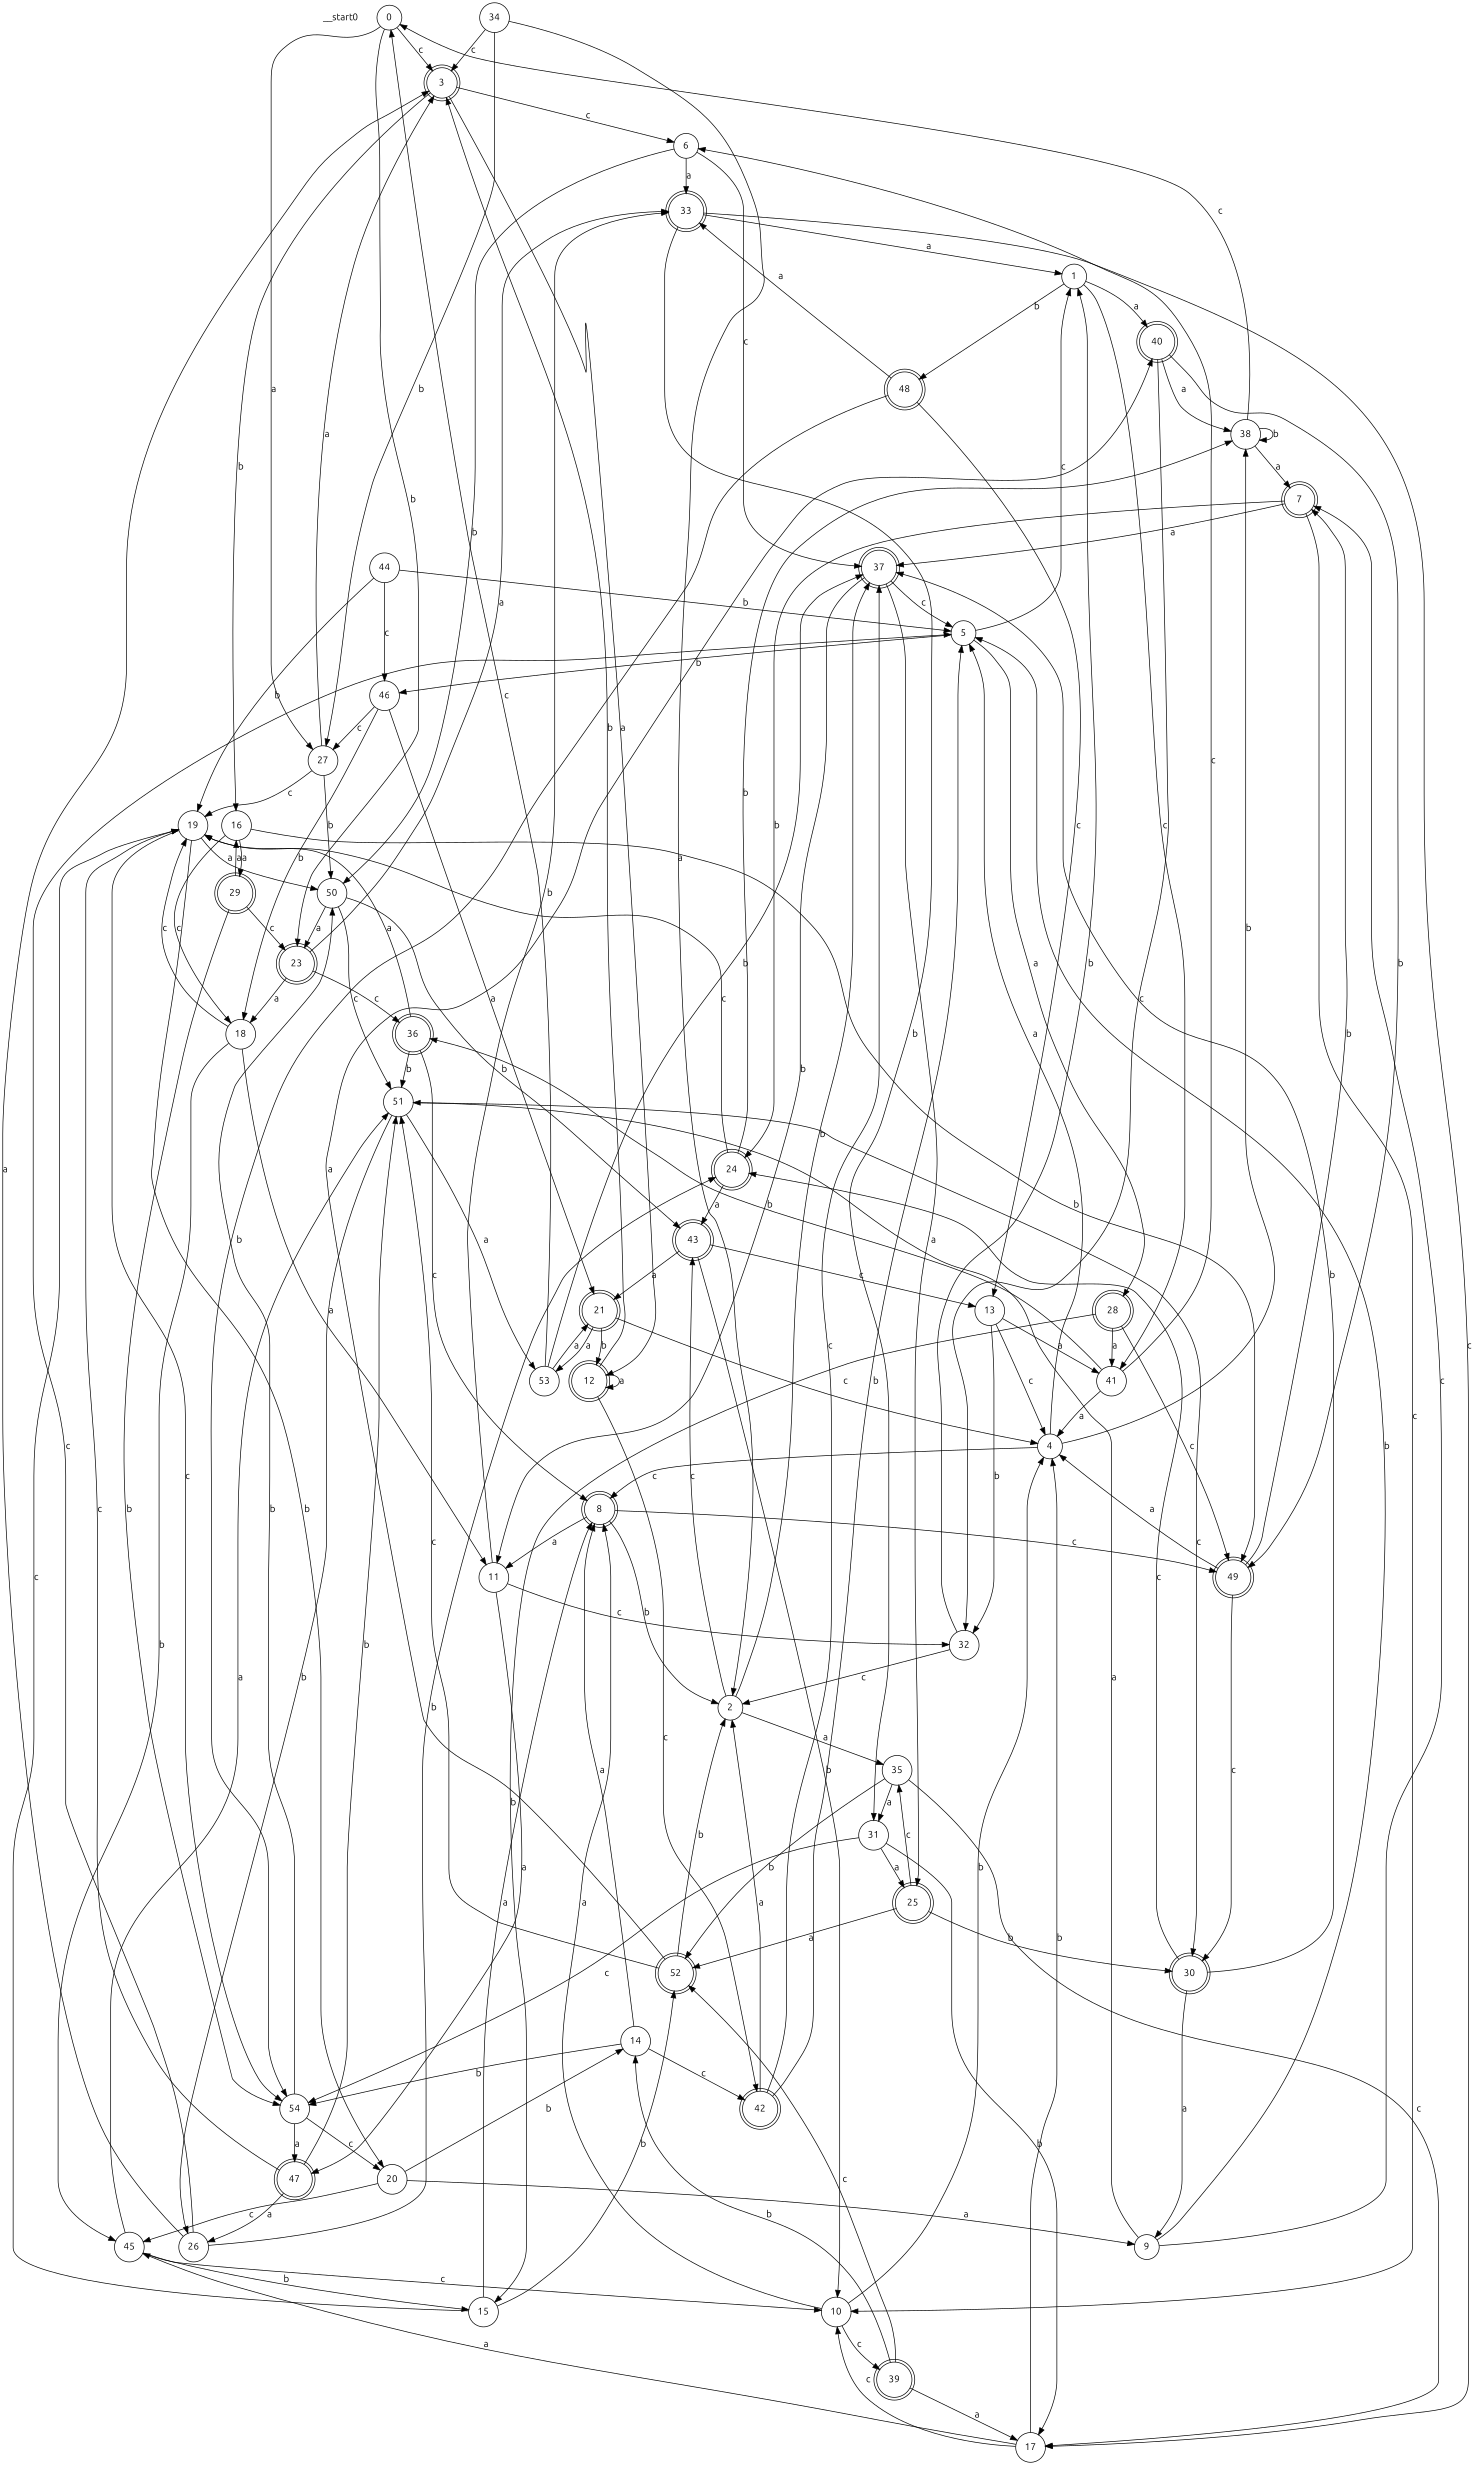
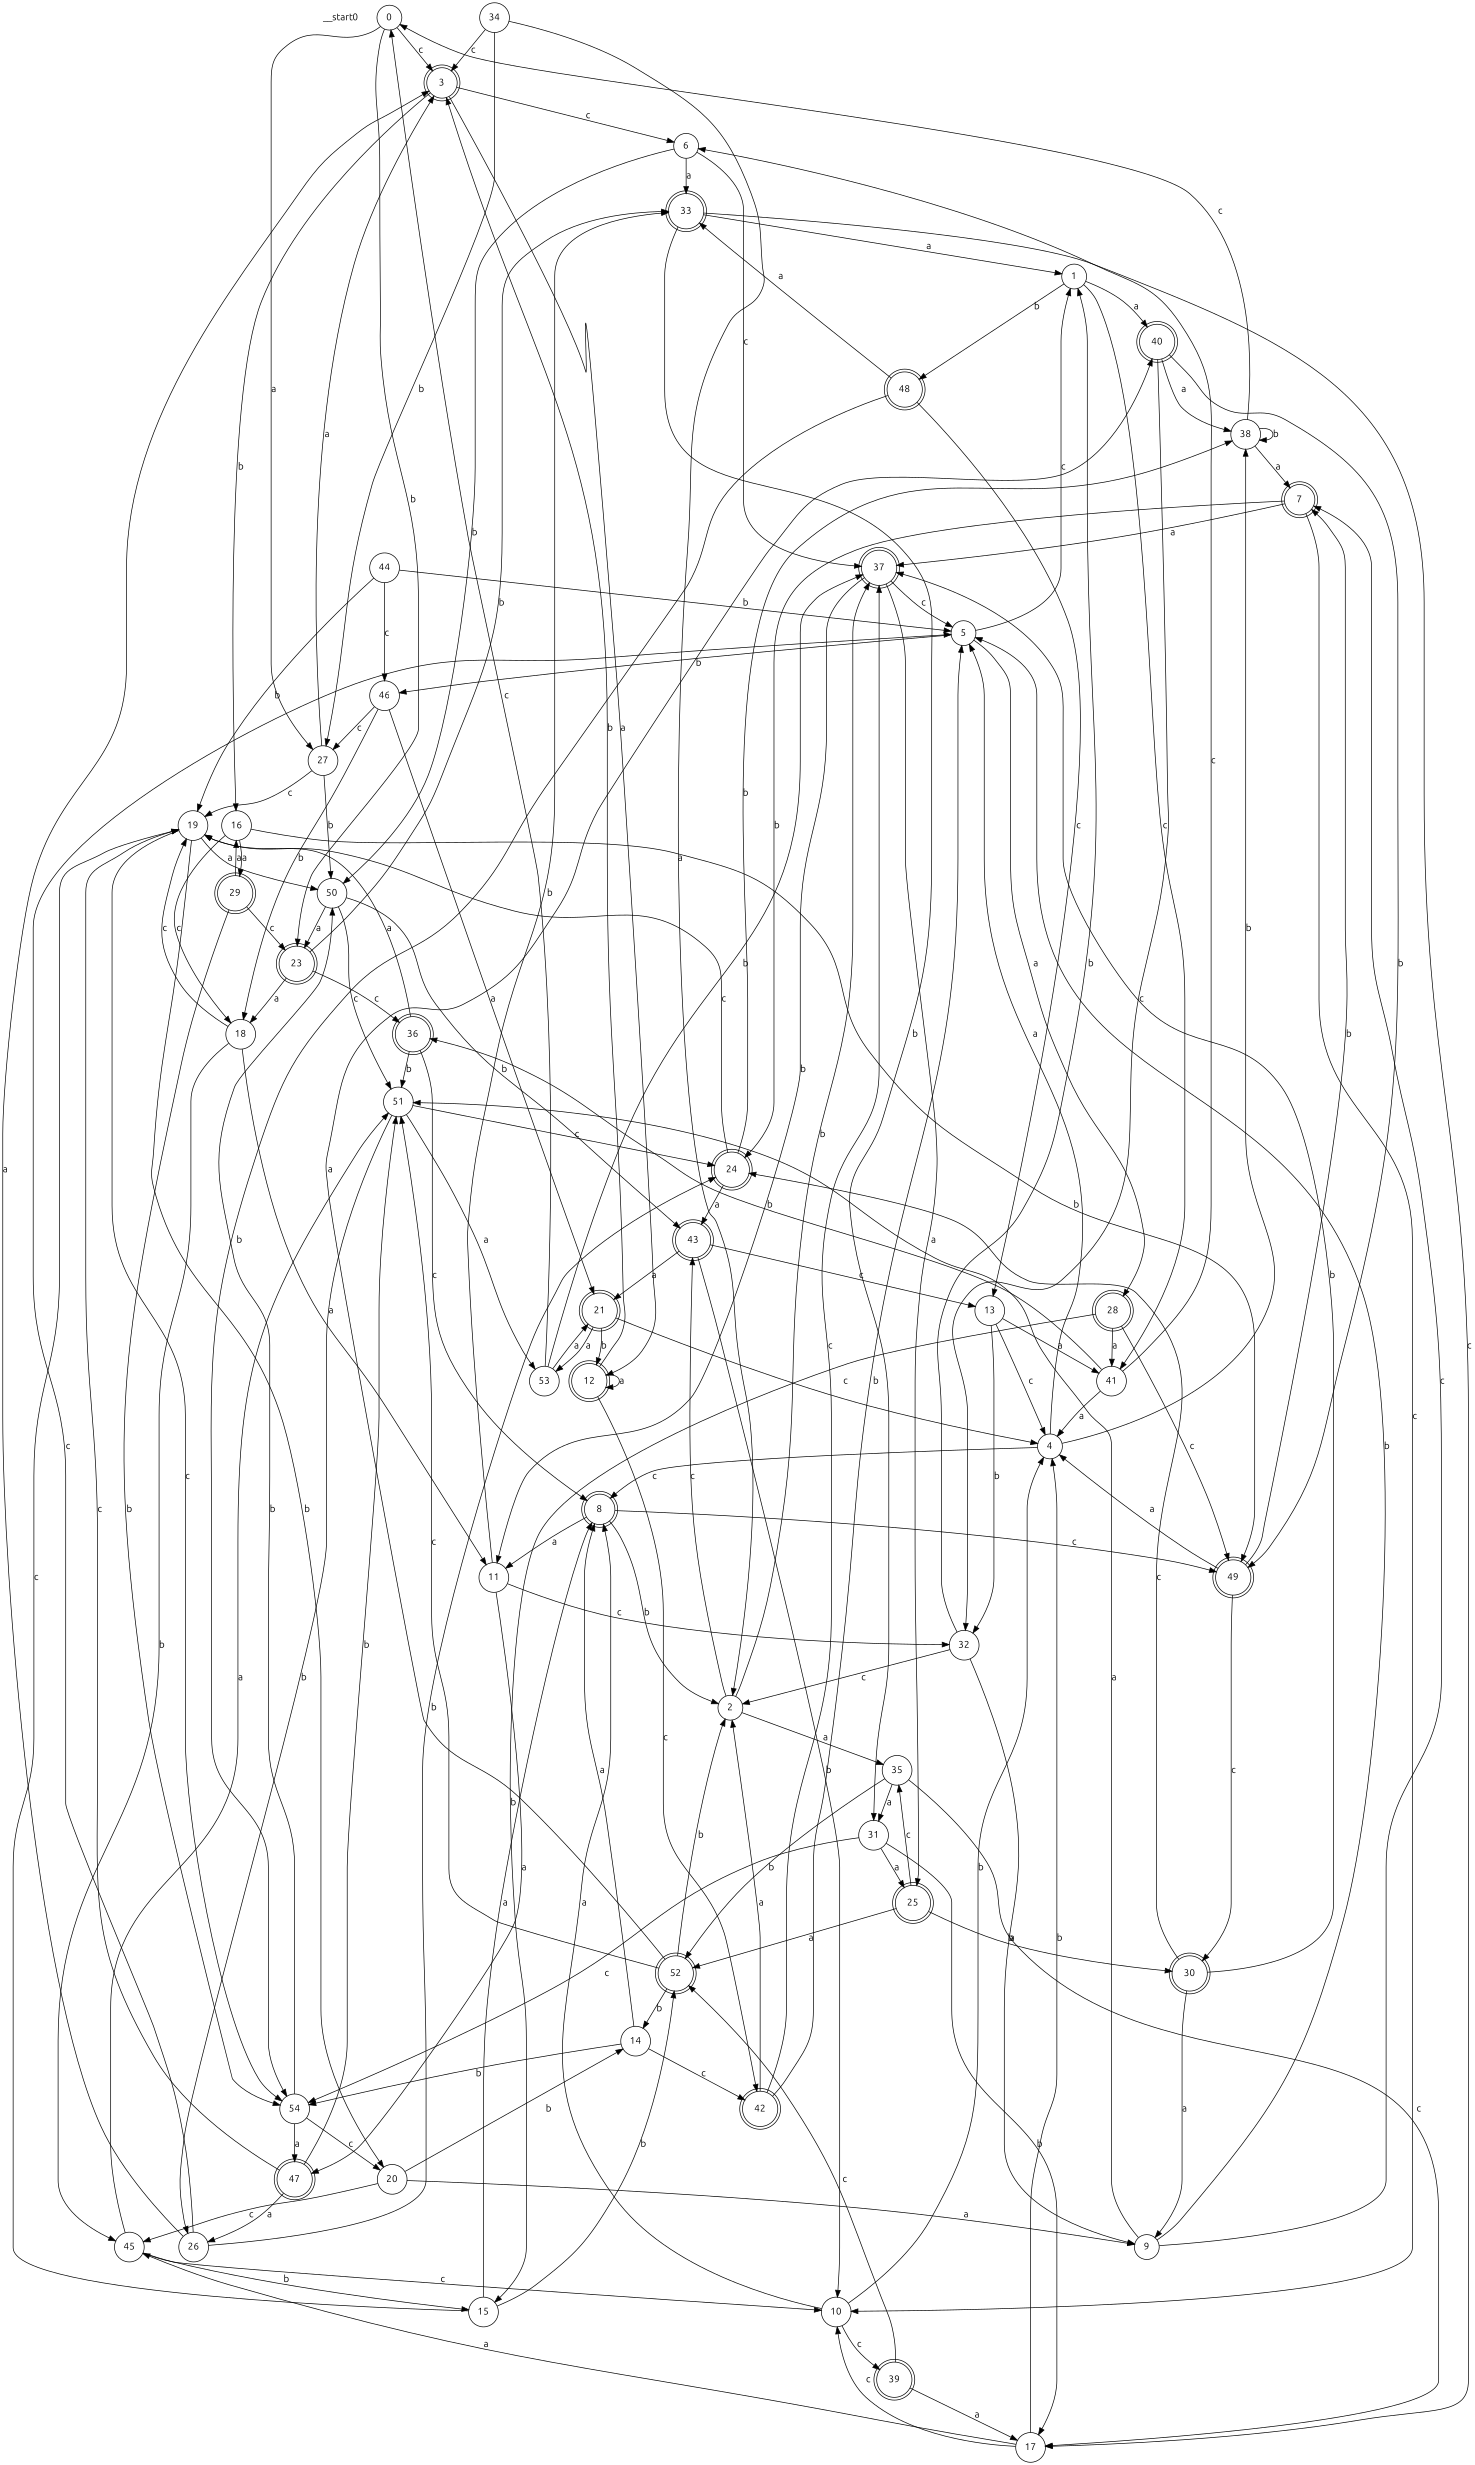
edge "23" -> "33": label "a" -> "b"
edge "51" -> "30": now "51" -> "24"
edge "32" -> "9": added, label "a"
edge "39" -> "14": now "52" -> "14"
